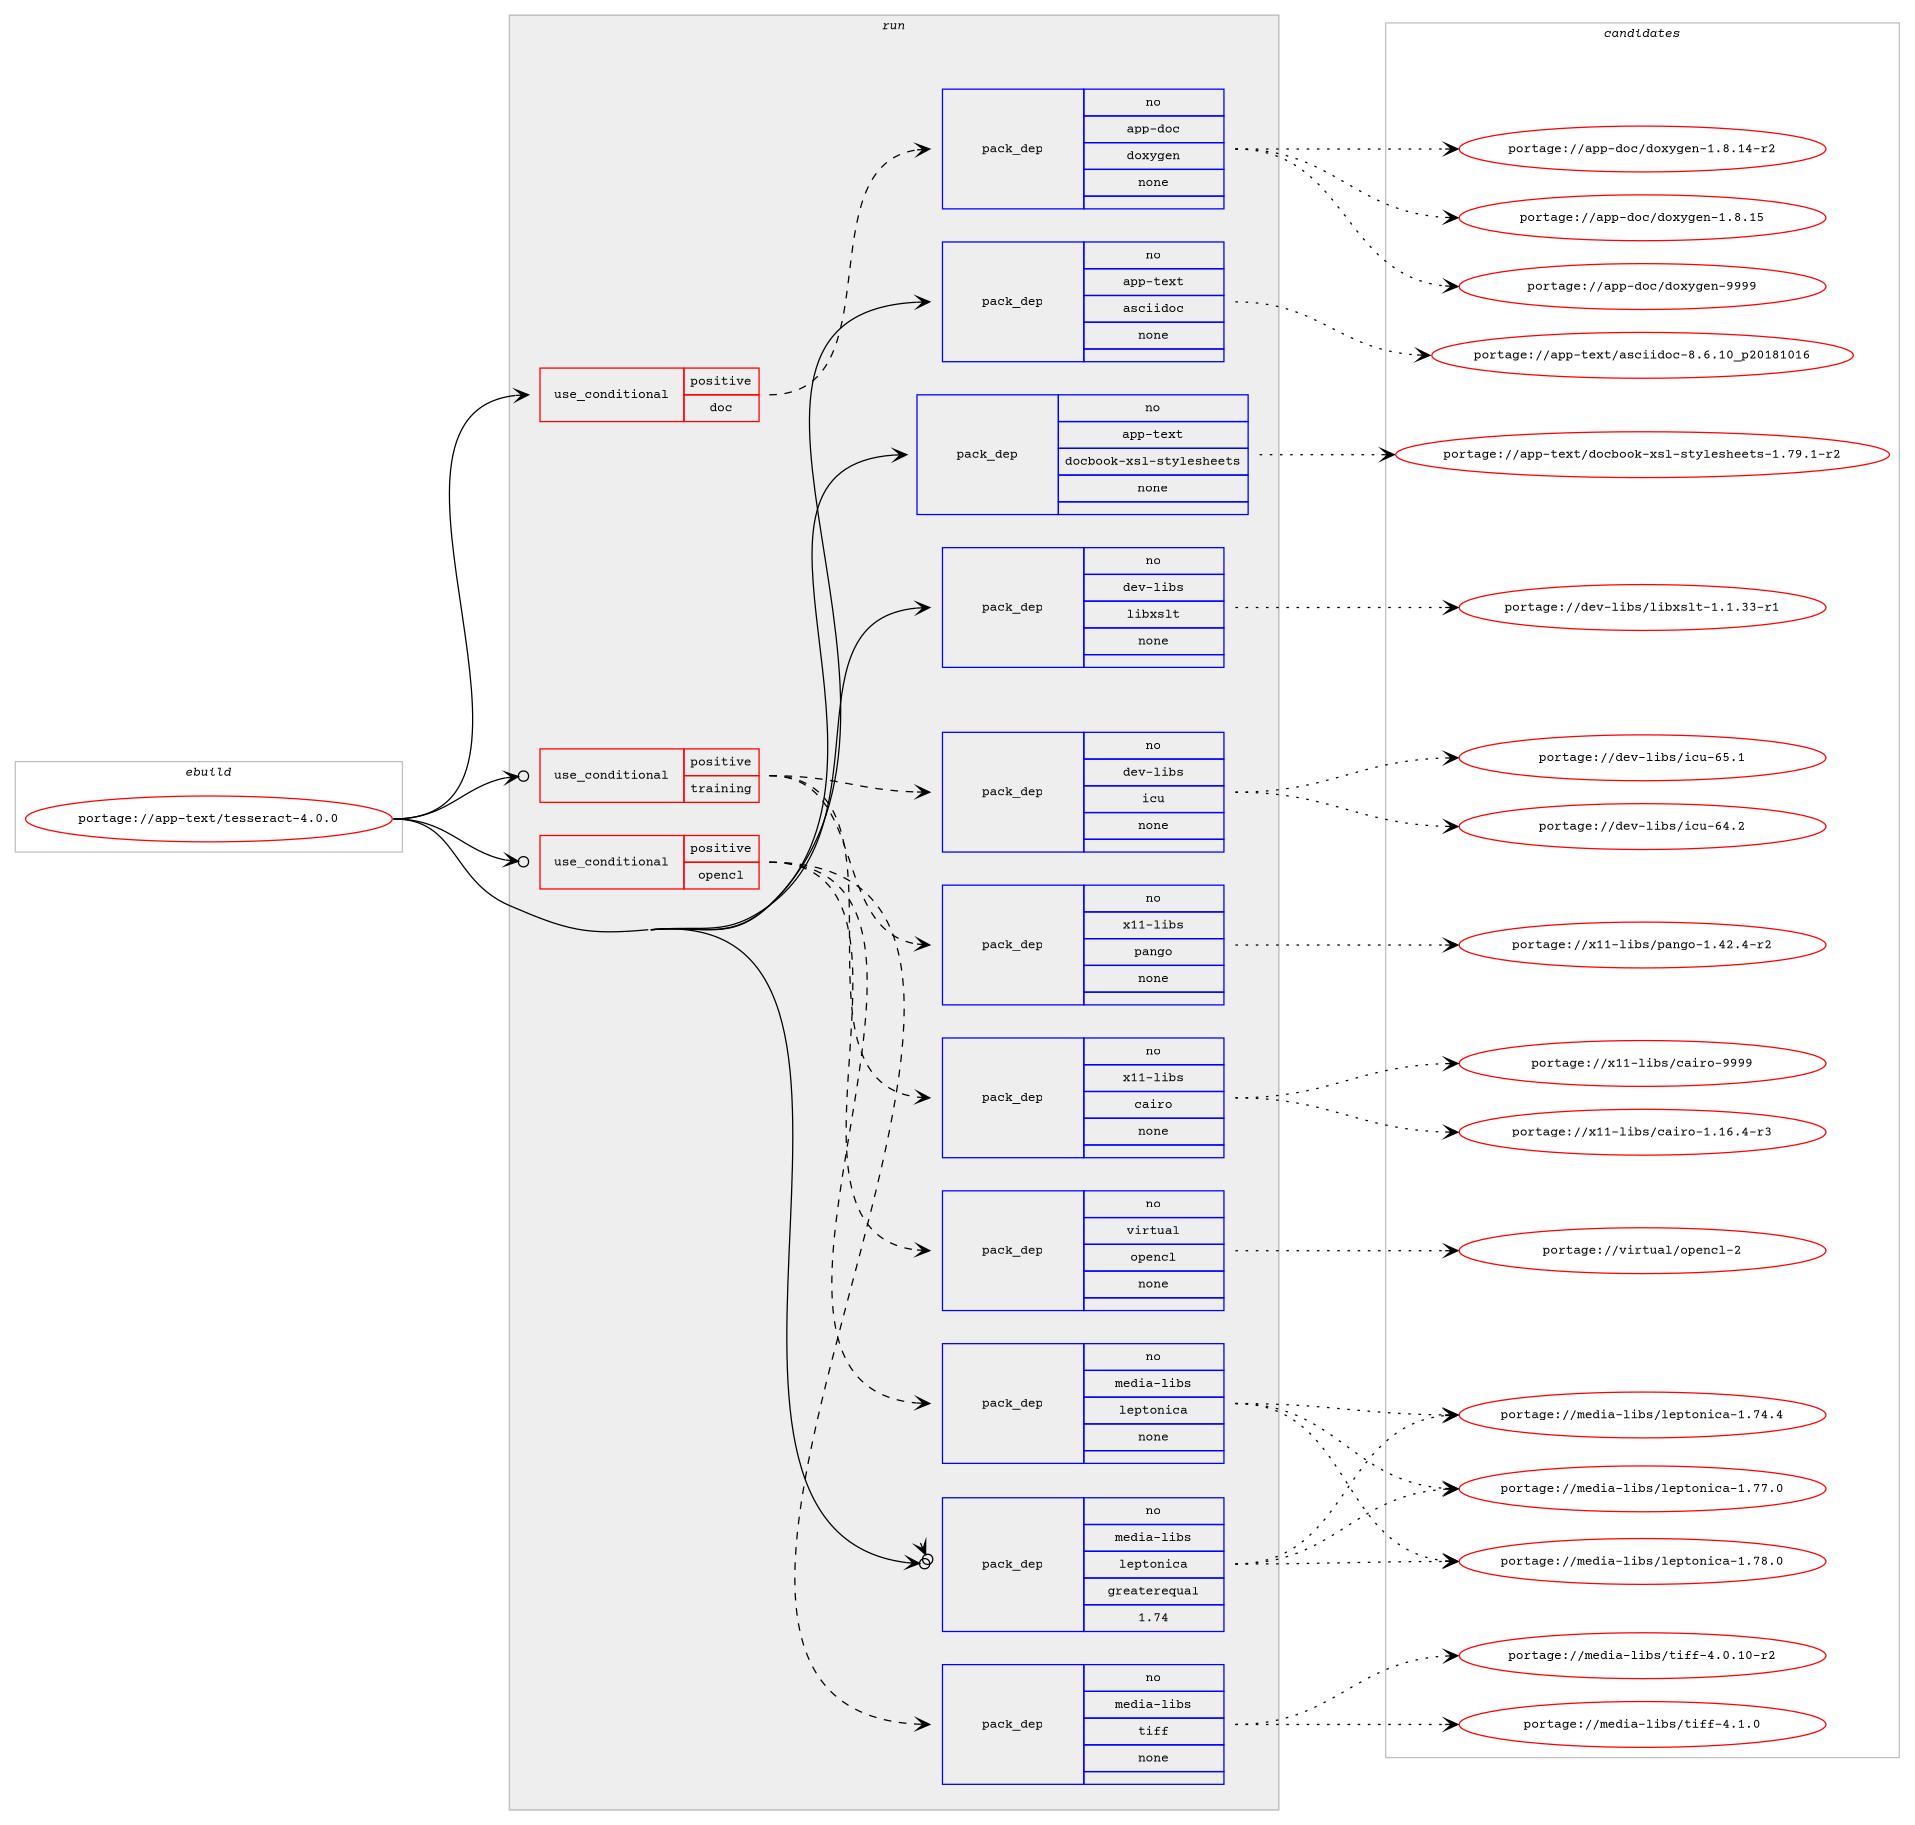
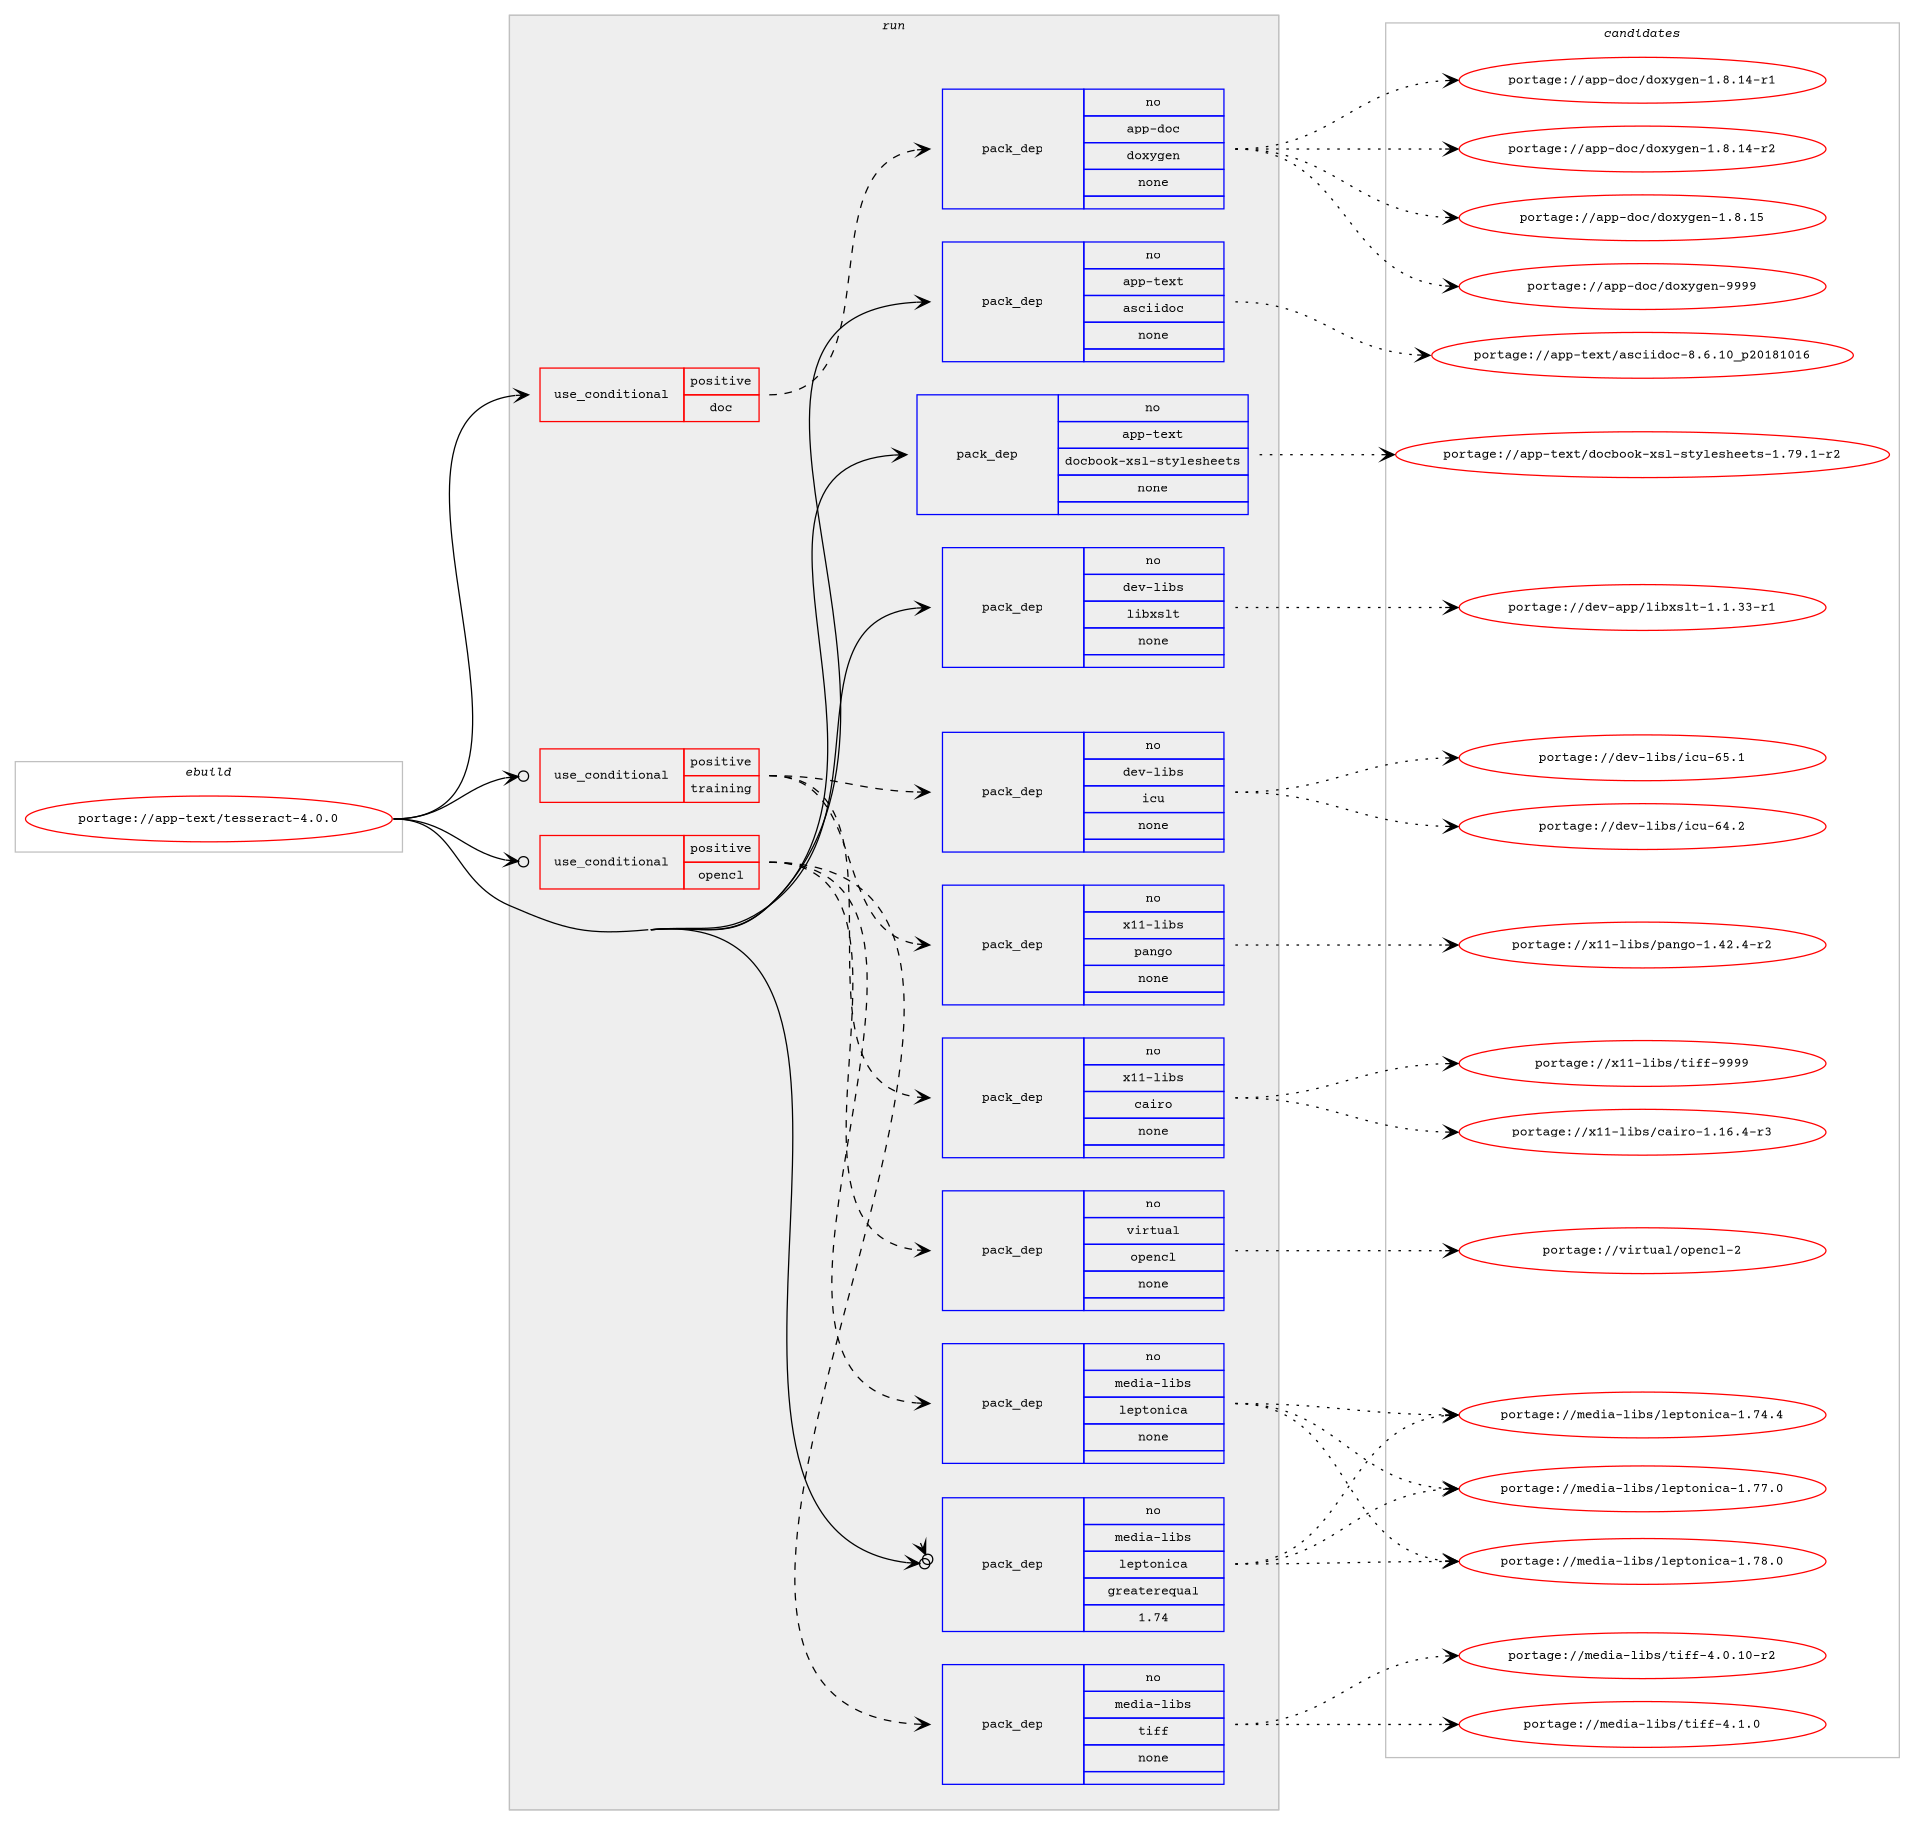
node "portage://app-doc/doxygen-1.8.14-r1": added
node "portage://dev-libs/libxslt-1.1.33-r1": label "portage://dev-libs/libxslt-1.1.33-r1" -> "portage://dev-app/libxslt-1.1.33-r1"
node "portage://x11-libs/cairo-9999": label "portage://x11-libs/cairo-9999" -> "portage://x11-libs/tiff-9999"
